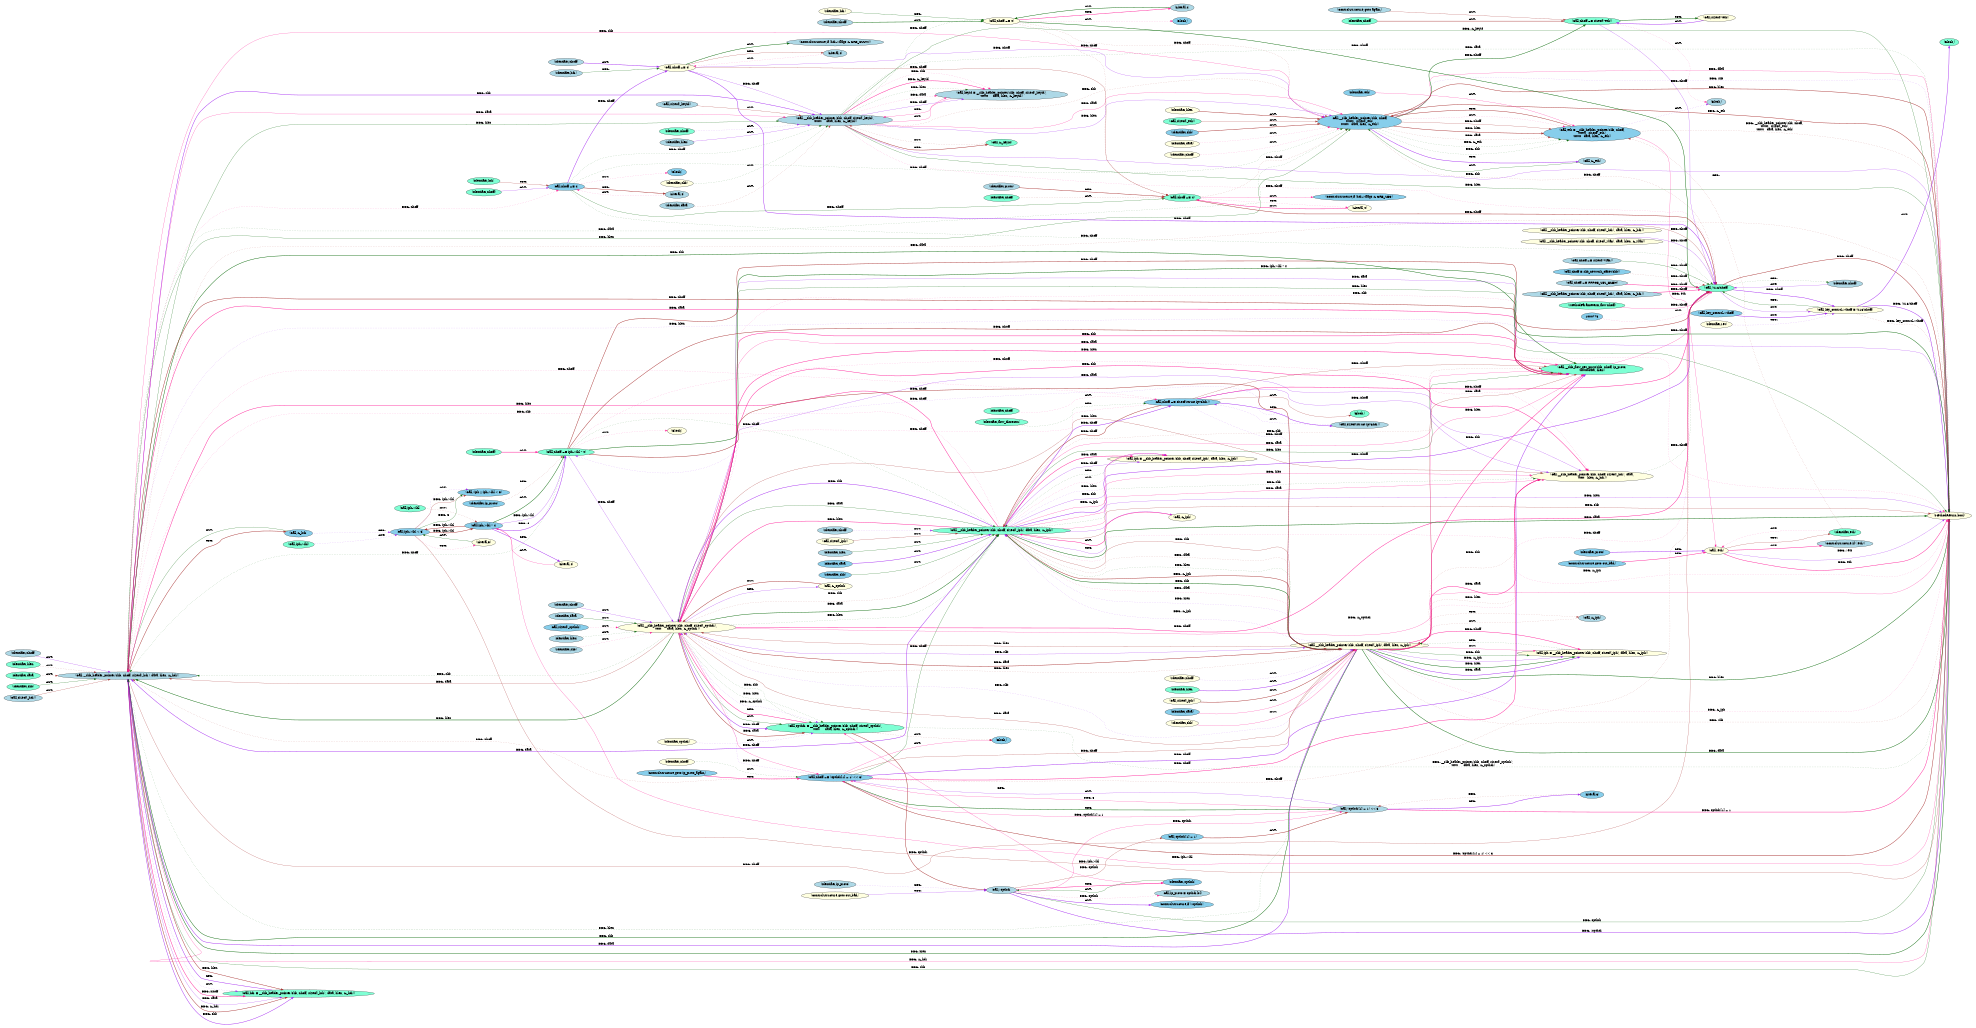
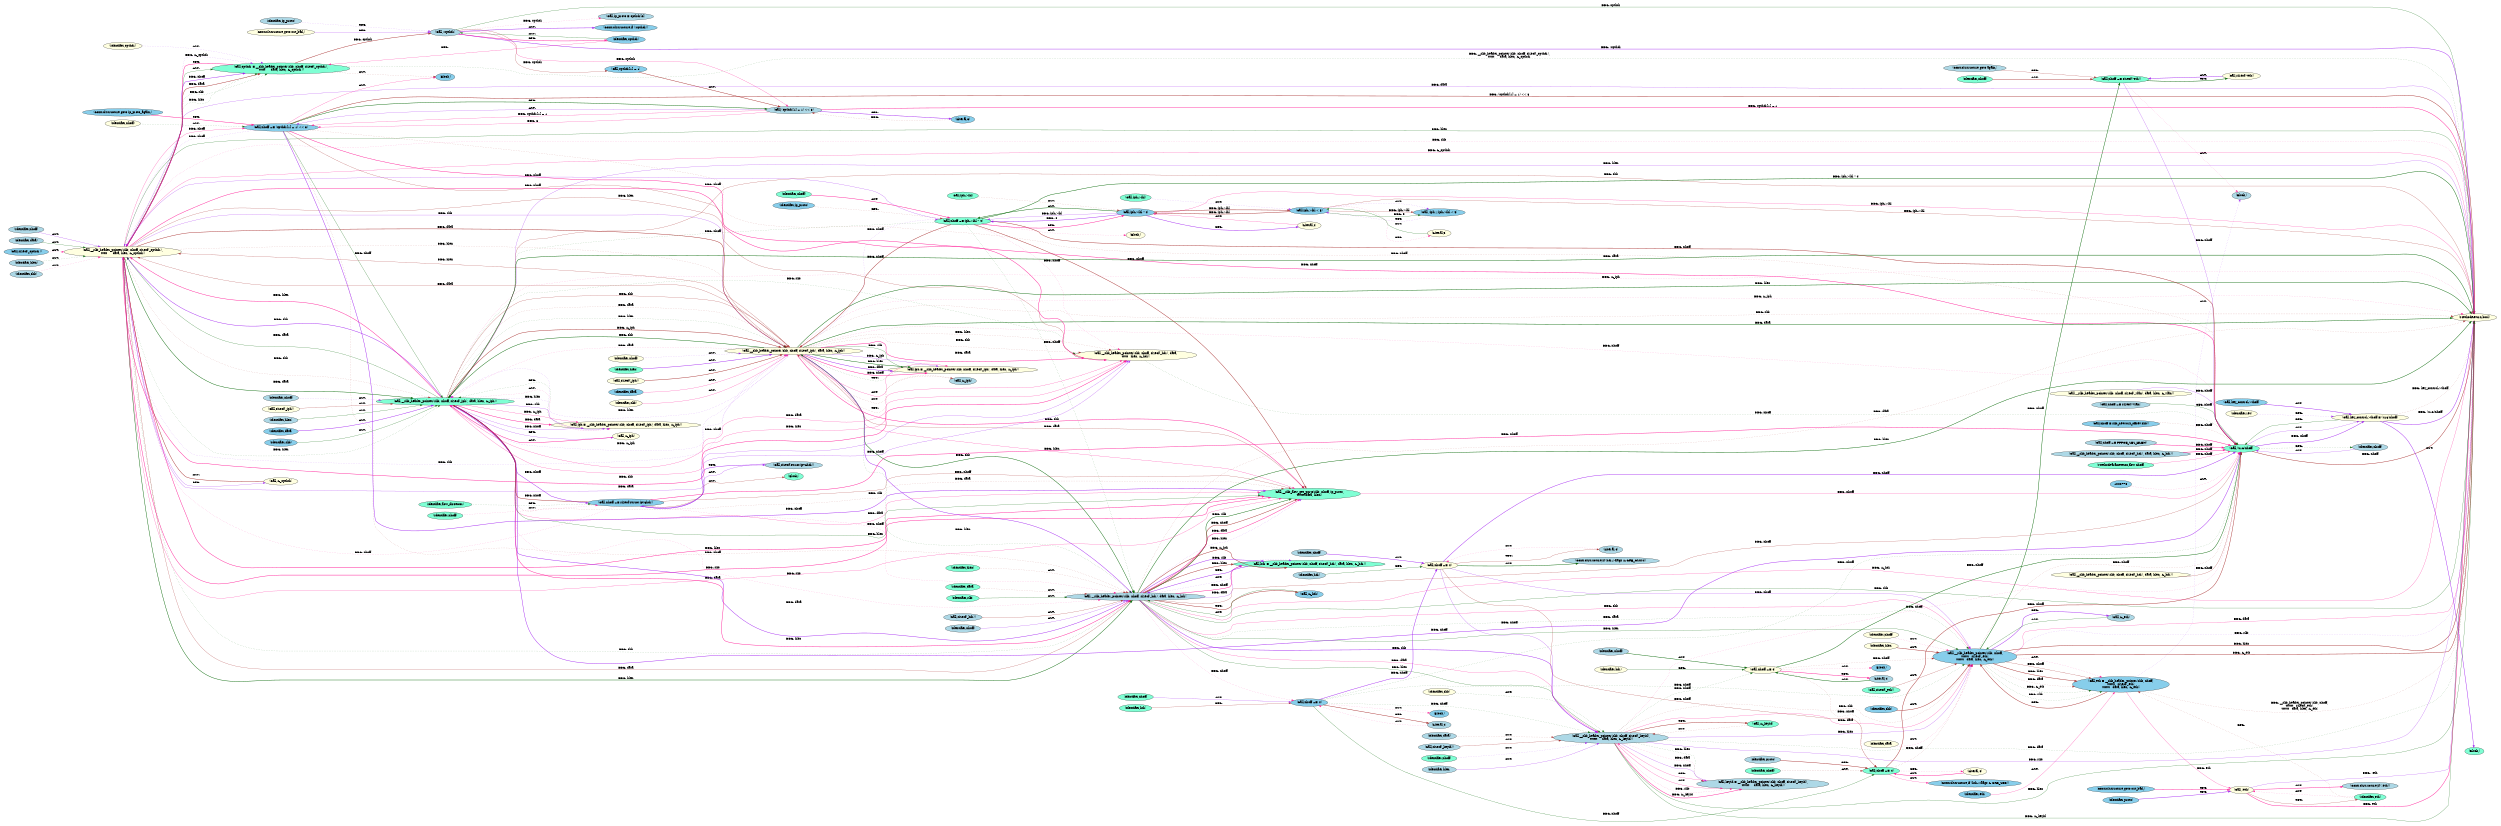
edge "(ControlStructure,goto again;)" -> "(Call,nhoff += sizeof(*eth))": label "AST: " -> "CFG: "
edge "(Call,nhoff += iph->ihl * 4)" -> "(Call,iph->ihl * 4)": added, label "CFG:"
edge "(Call,nhoff += sizeof(*vlan))" -> "(Call,(u16)nhoff)": label "DDG: nhoff" -> "CFG: nhoff"
edge "(Call,sizeof(struct ipv6hdr))" -> "(Call,nhoff += sizeof(struct ipv6hdr))": style dotted -> solid
edge "(Call,&_hdr)" -> "(Call,iph->ihl < 5)": now "(Call,!iph || iph->ihl < 5)" -> "(Call,iph->ihl < 5)"
